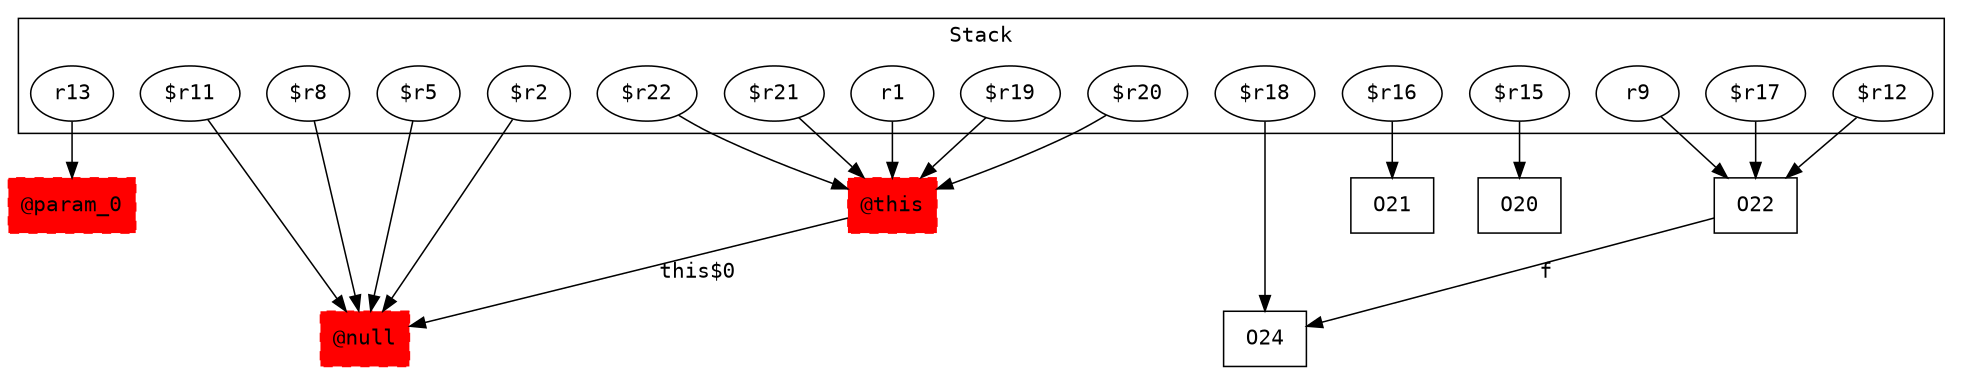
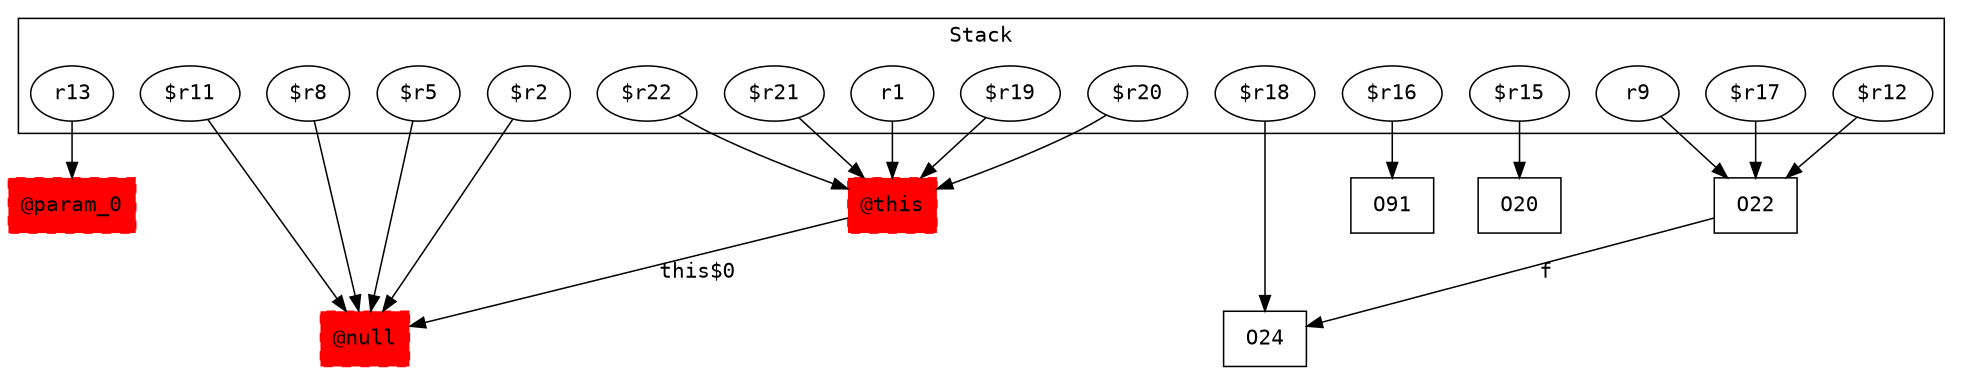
node "O21": label "O21" -> "O91"
